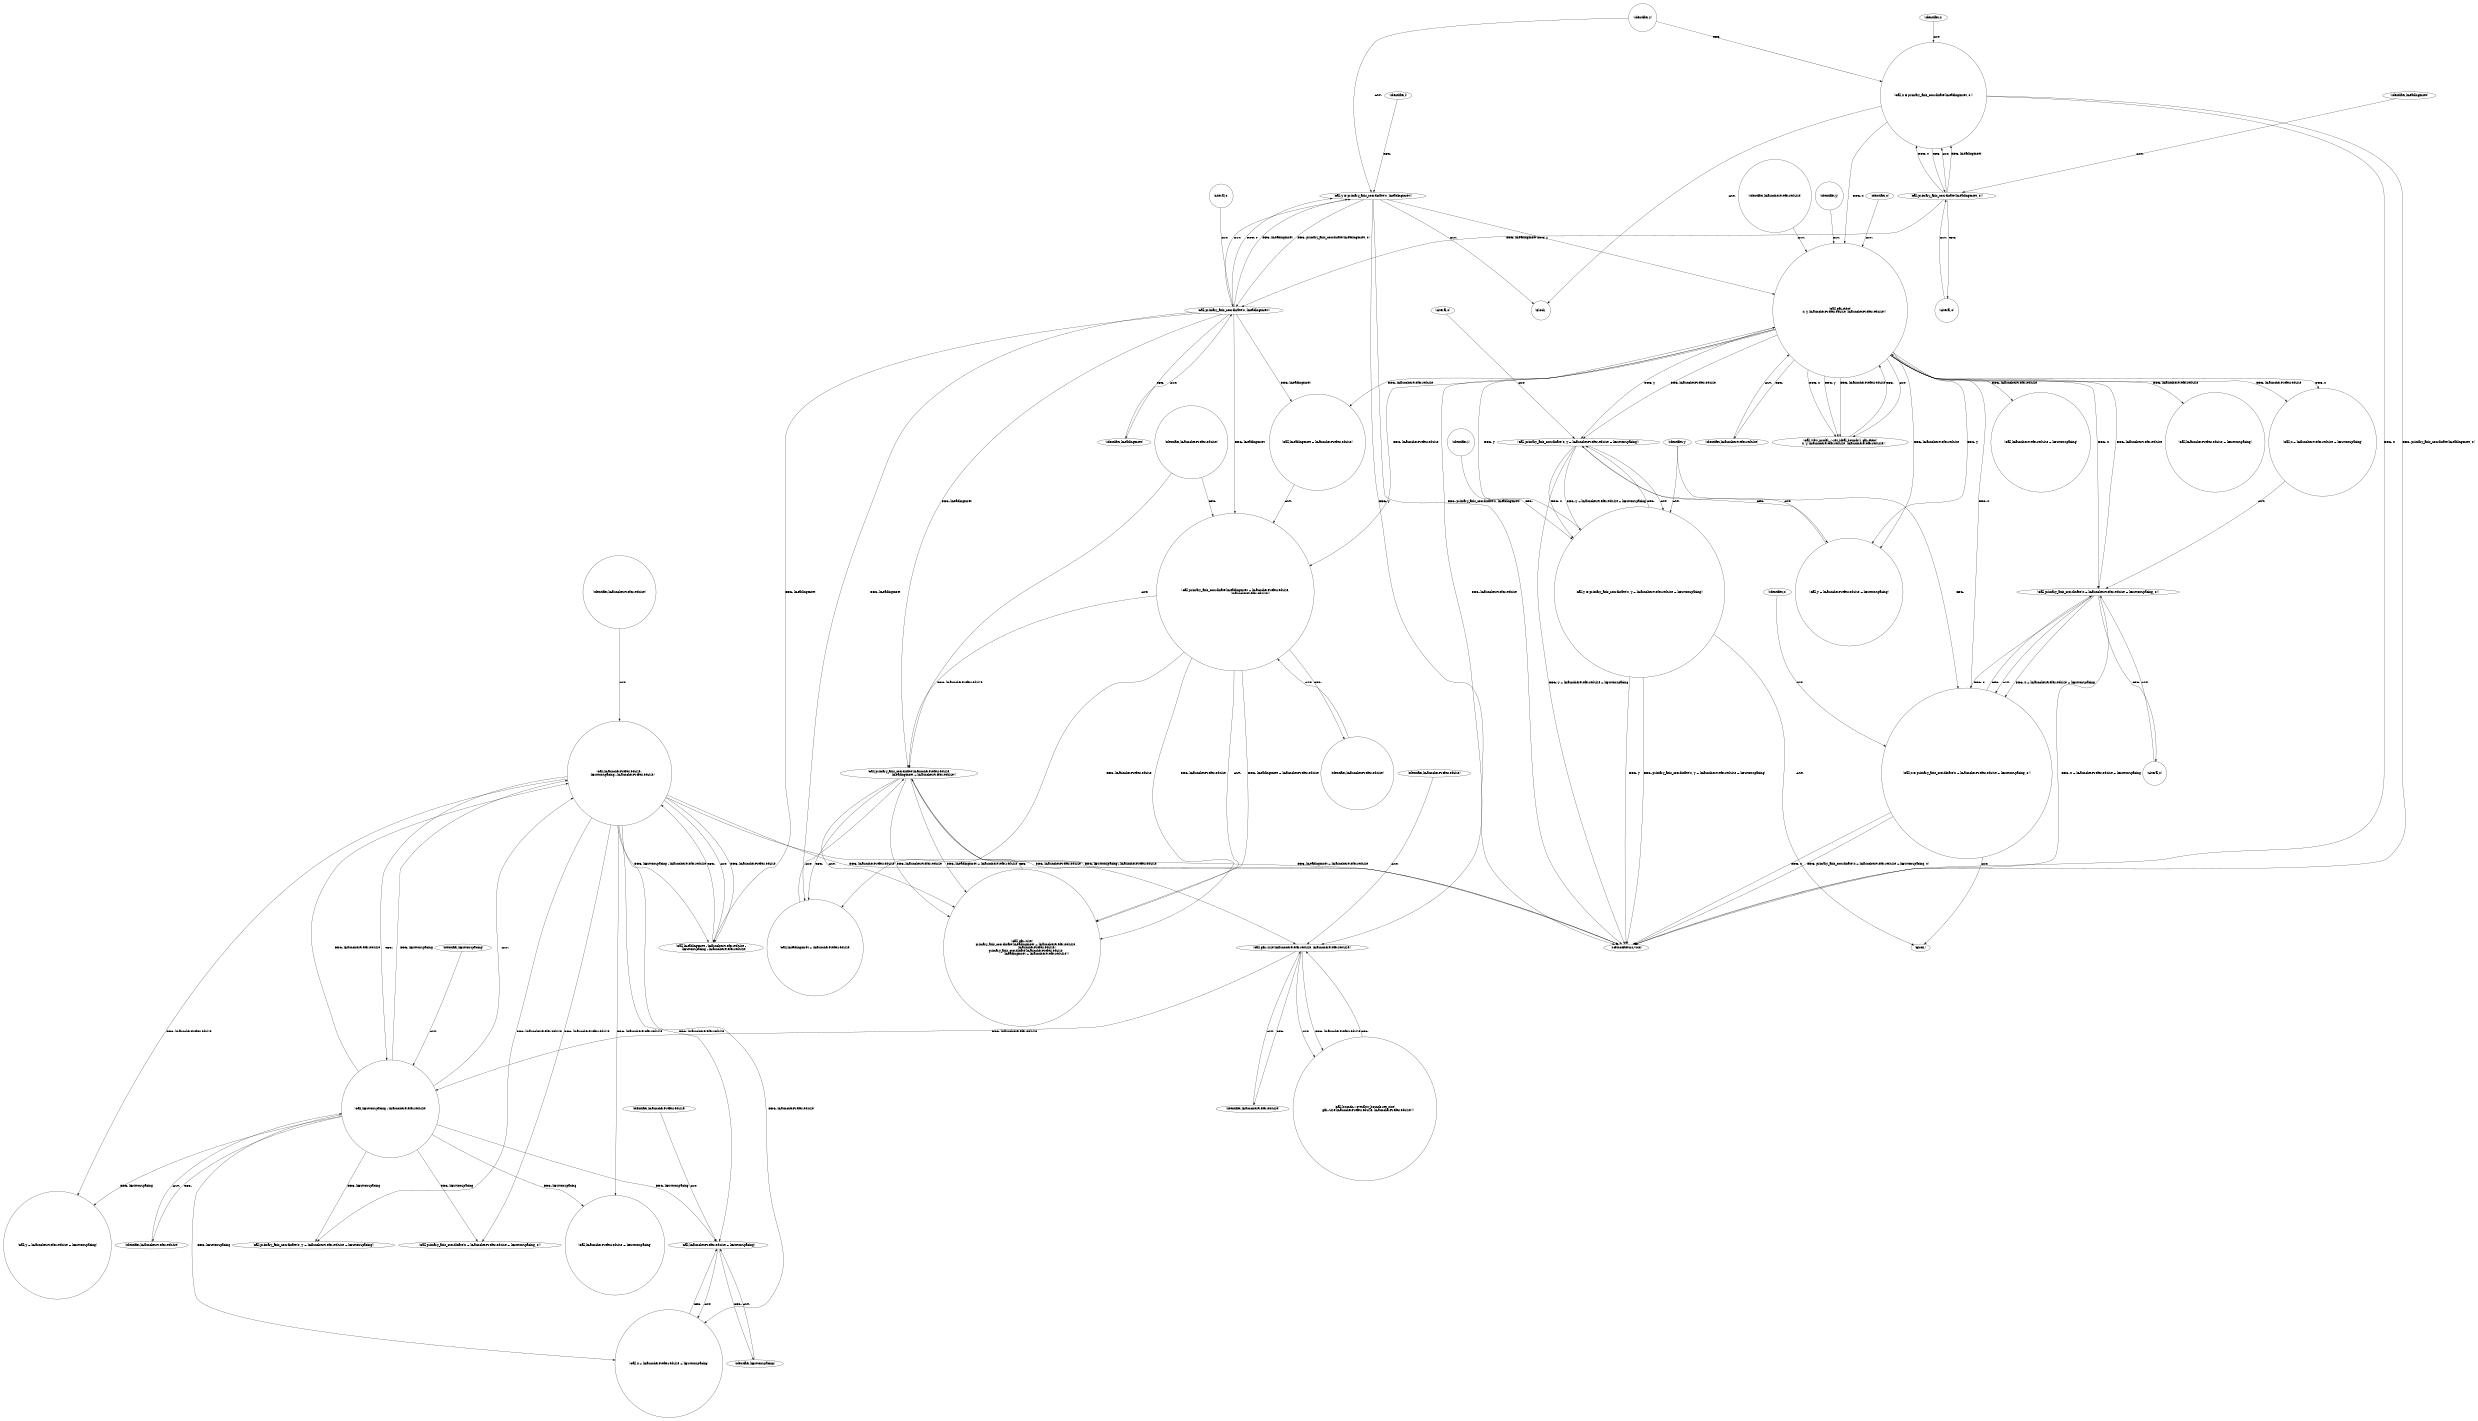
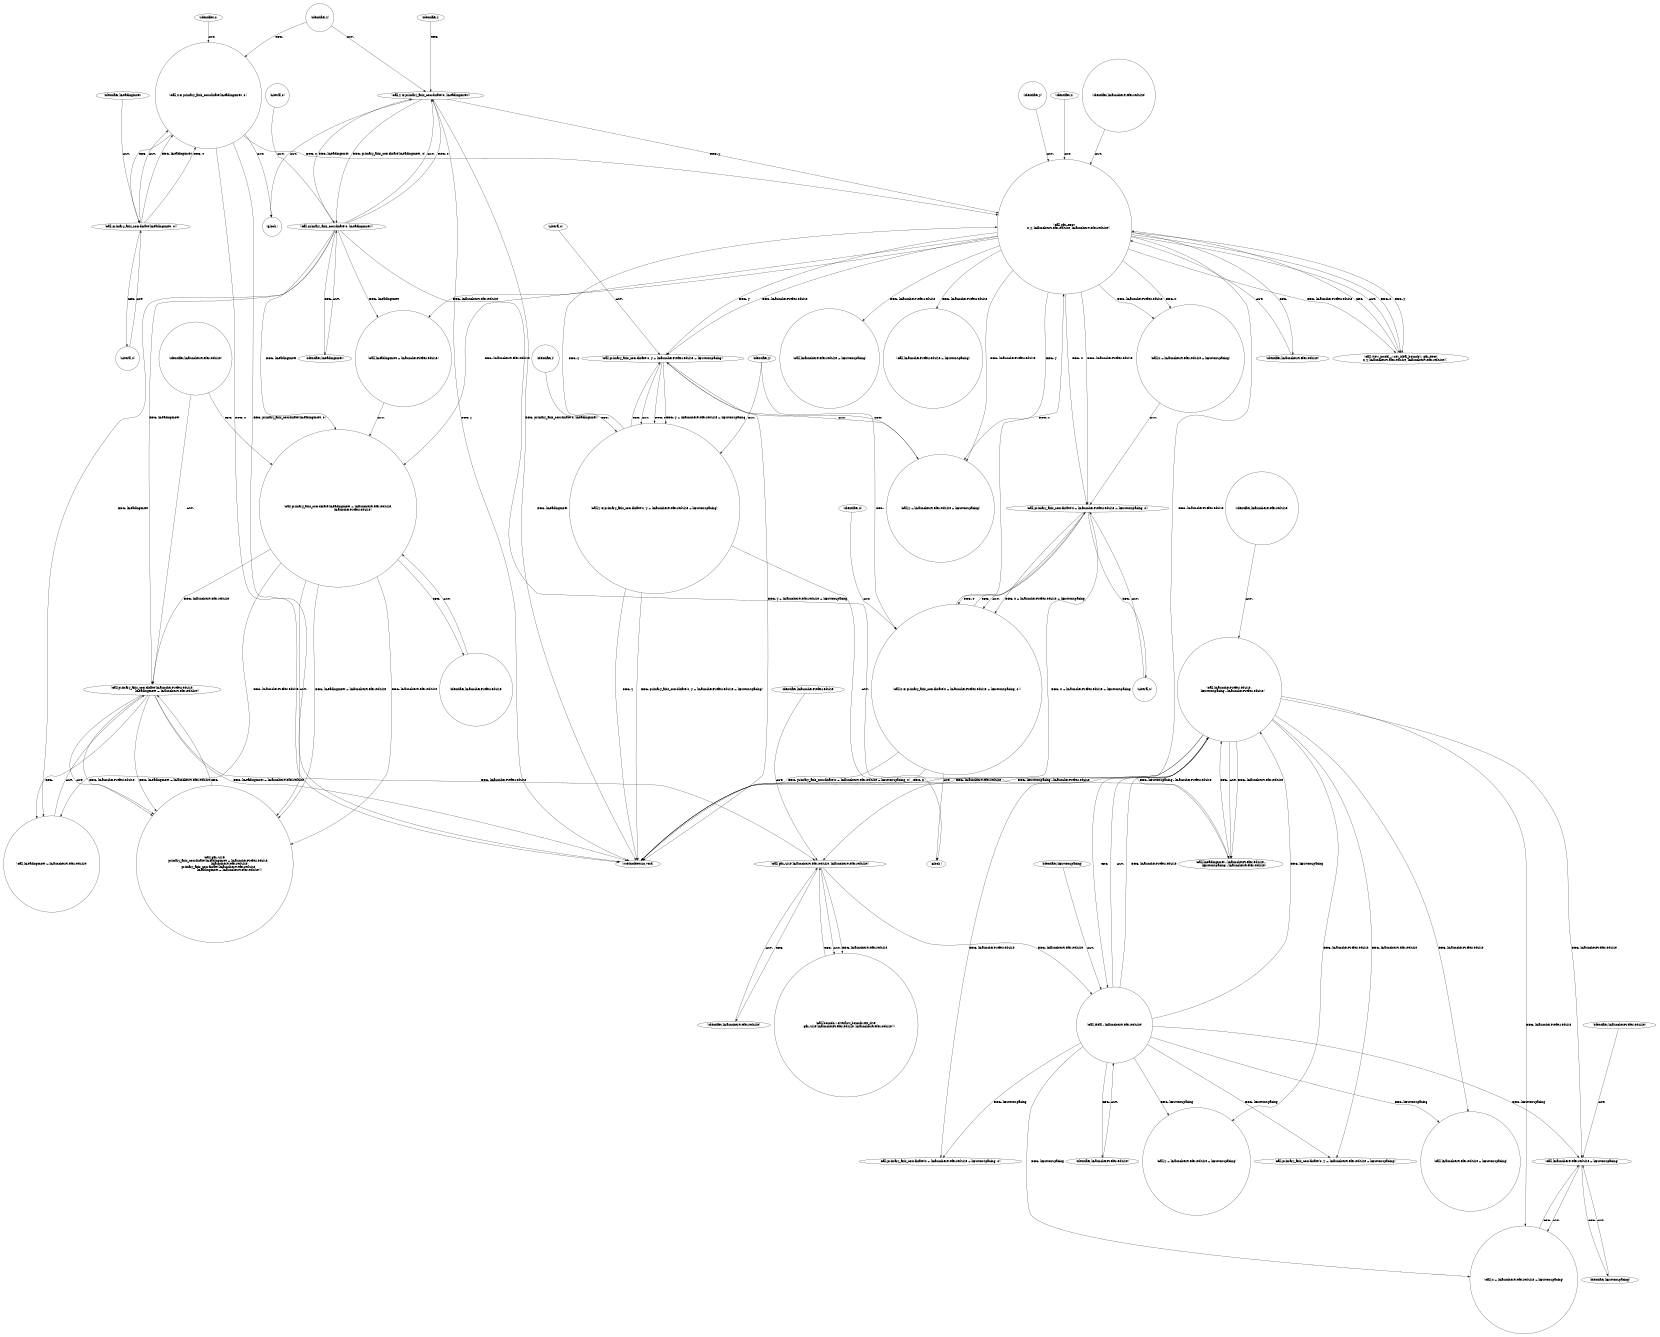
edge "(Call,primary_axis_coordinate(kLeadingInset, 0))" -> "(Call,primary_axis_coordinate(0, kLeadingInset))": removed, label "DDG: kLeadingInset"
node "(Call,kButtonSpacing - kLauncherPreferredSize)": label "(Call,kButtonSpacing - kLauncherPreferredSize)" -> "(Call,ideal - kLauncherPreferredSize)"
